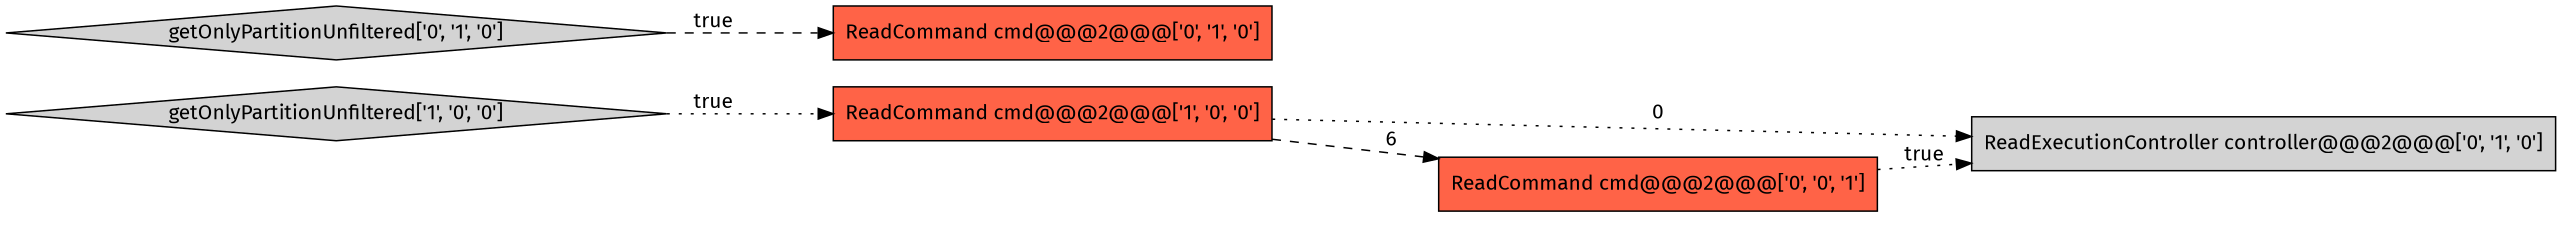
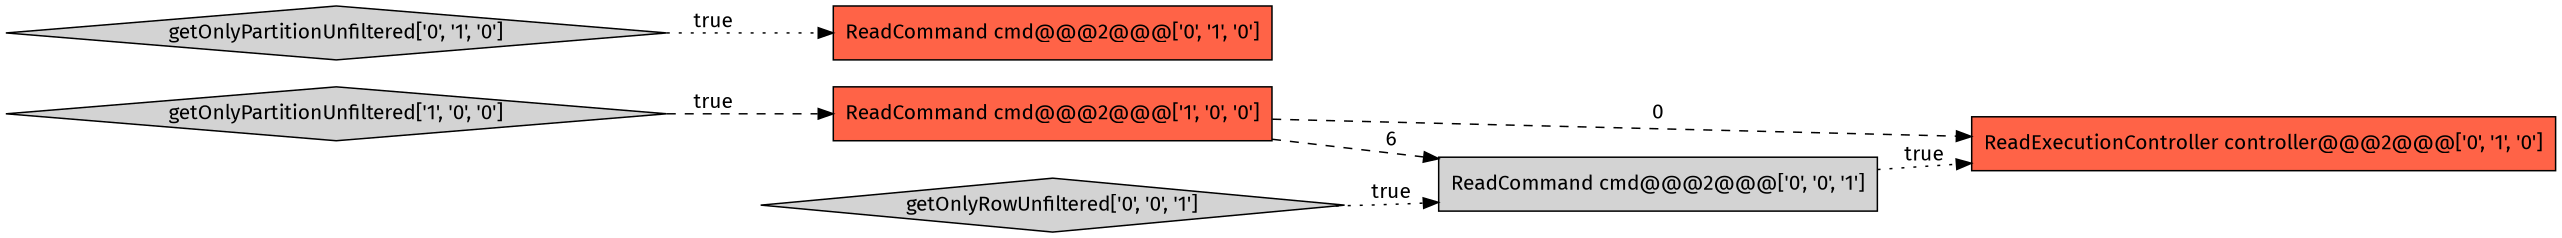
edge "getOnlyPartitionUnfiltered['0', '1', '0']" -> "ReadCommand cmd@@@2@@@['0', '1', '0']": style dashed -> dotted
edge "getOnlyPartitionUnfiltered['1', '0', '0']" -> "ReadCommand cmd@@@2@@@['1', '0', '0']": style dotted -> dashed
edge "ReadCommand cmd@@@2@@@['1', '0', '0']" -> "ReadExecutionController controller@@@2@@@['0', '1', '0']": style dotted -> dashed
node "ReadExecutionController controller@@@2@@@['0', '1', '0']": fillcolor lightgray -> tomato
node "ReadCommand cmd@@@2@@@['0', '0', '1']": fillcolor tomato -> lightgray
node "getOnlyRowUnfiltered['0', '0', '1']": added
